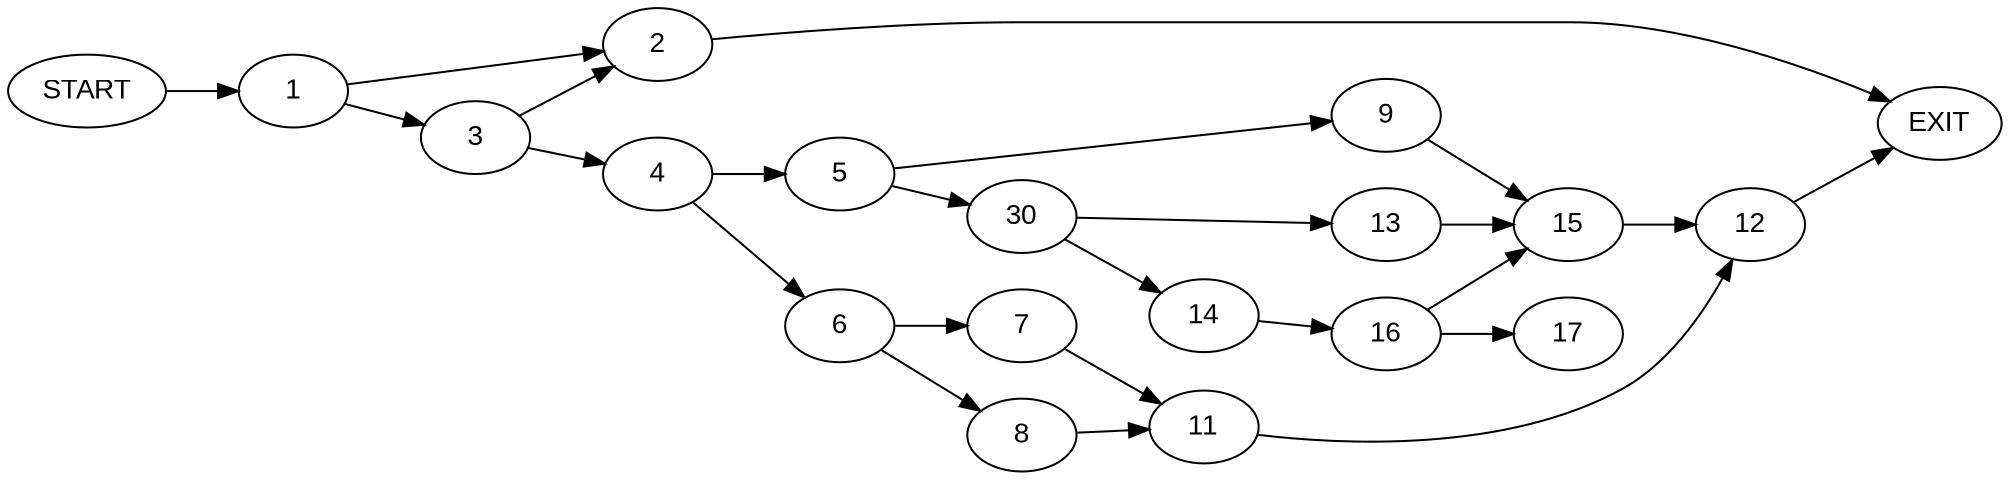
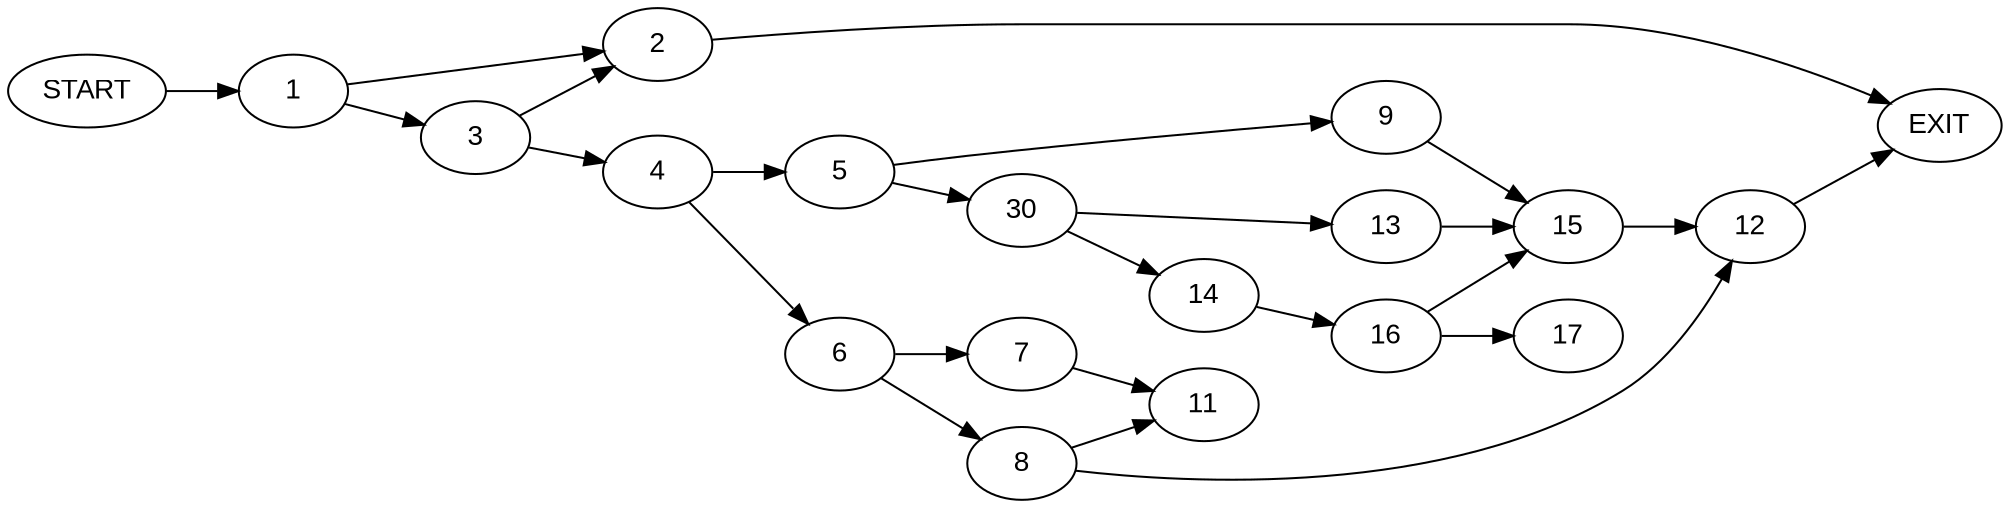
edge "11" -> "12": now "8" -> "12"
